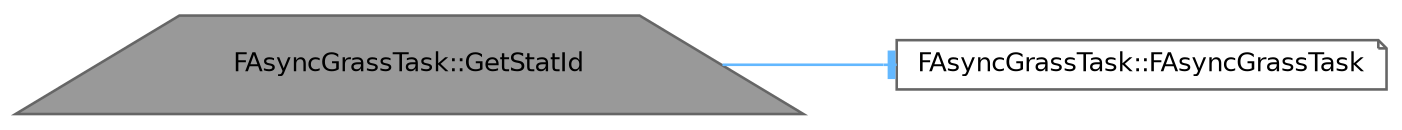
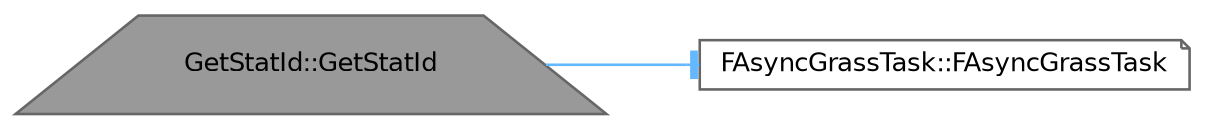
node "FAsyncGrassTask::GetStatId": label "FAsyncGrassTask::GetStatId" -> "GetStatId::GetStatId"
